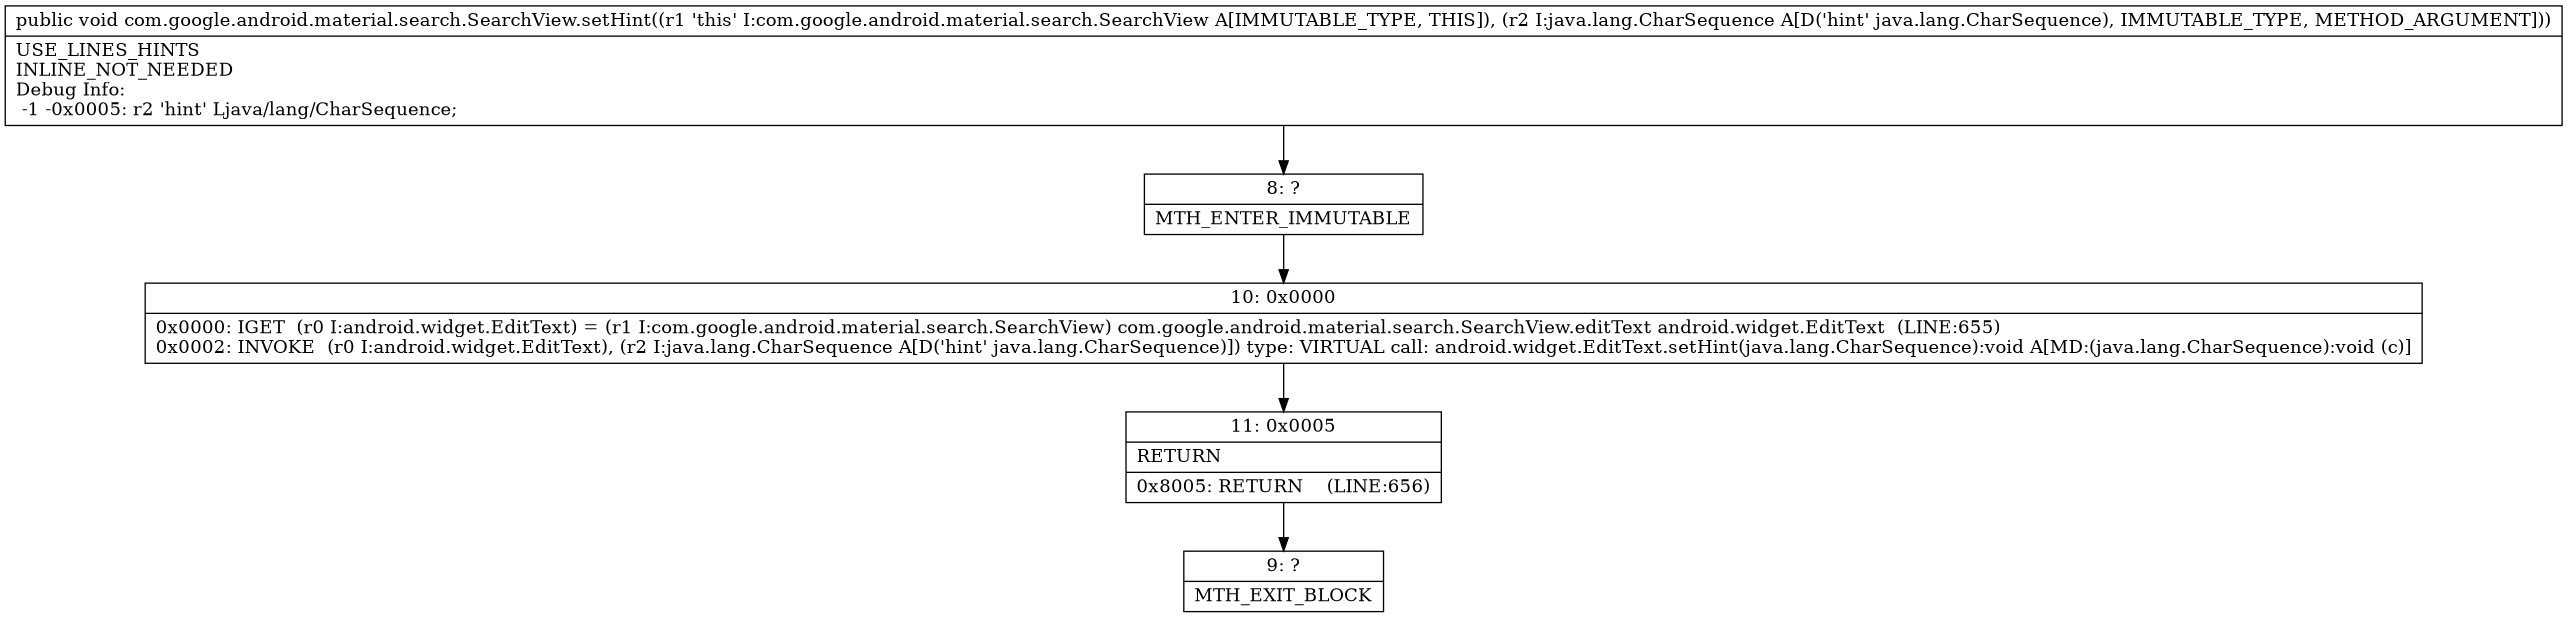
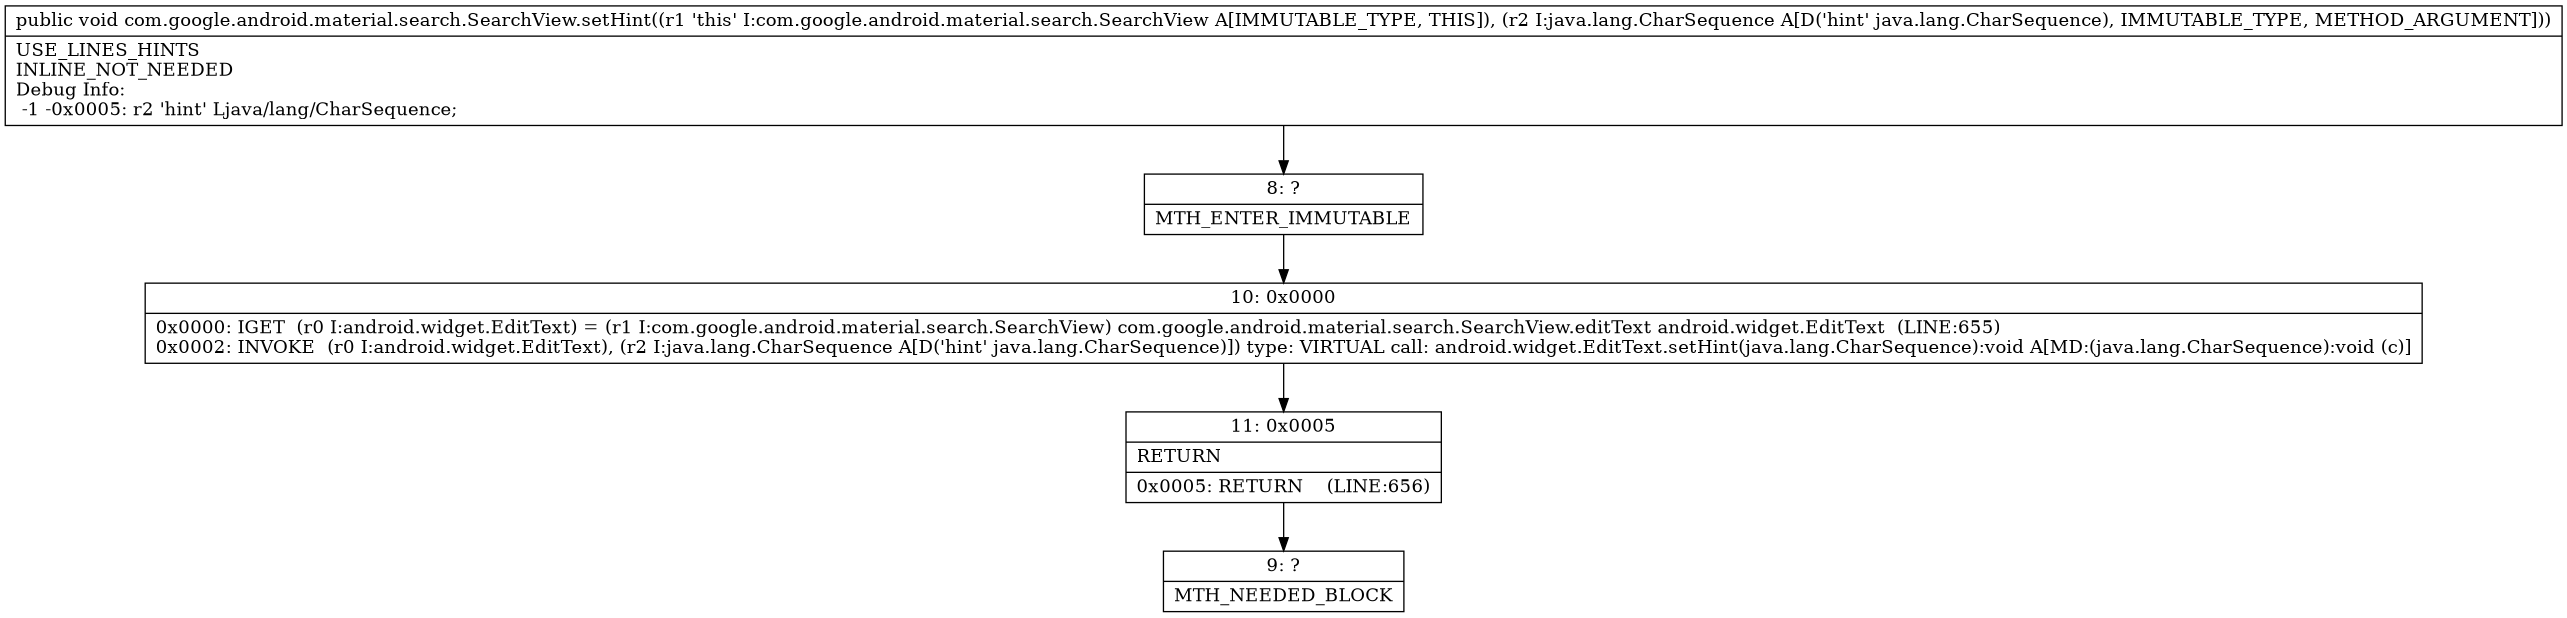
node "11: 0x0005": text "0x8005: RETURN    (LINE:656)" -> "0x0005: RETURN    (LINE:656)"
node "9: ?": text "MTH_EXIT_BLOCK" -> "MTH_NEEDED_BLOCK"
